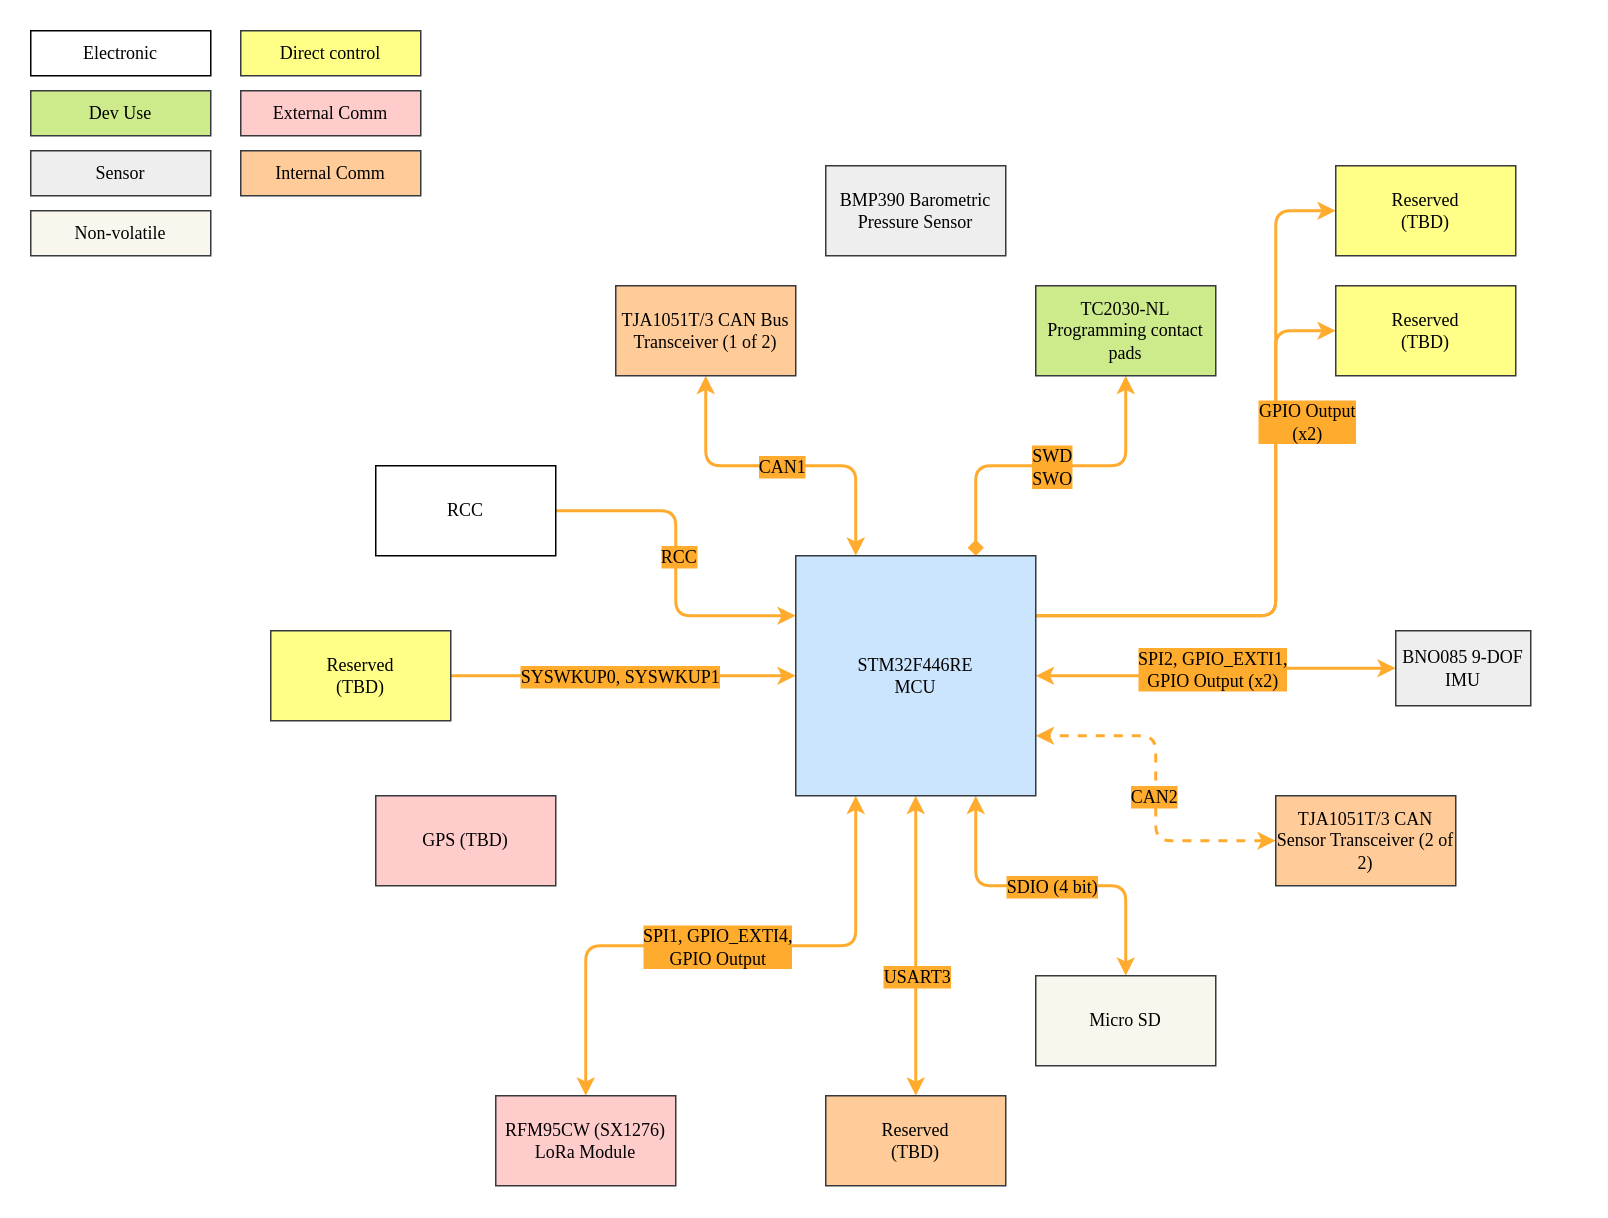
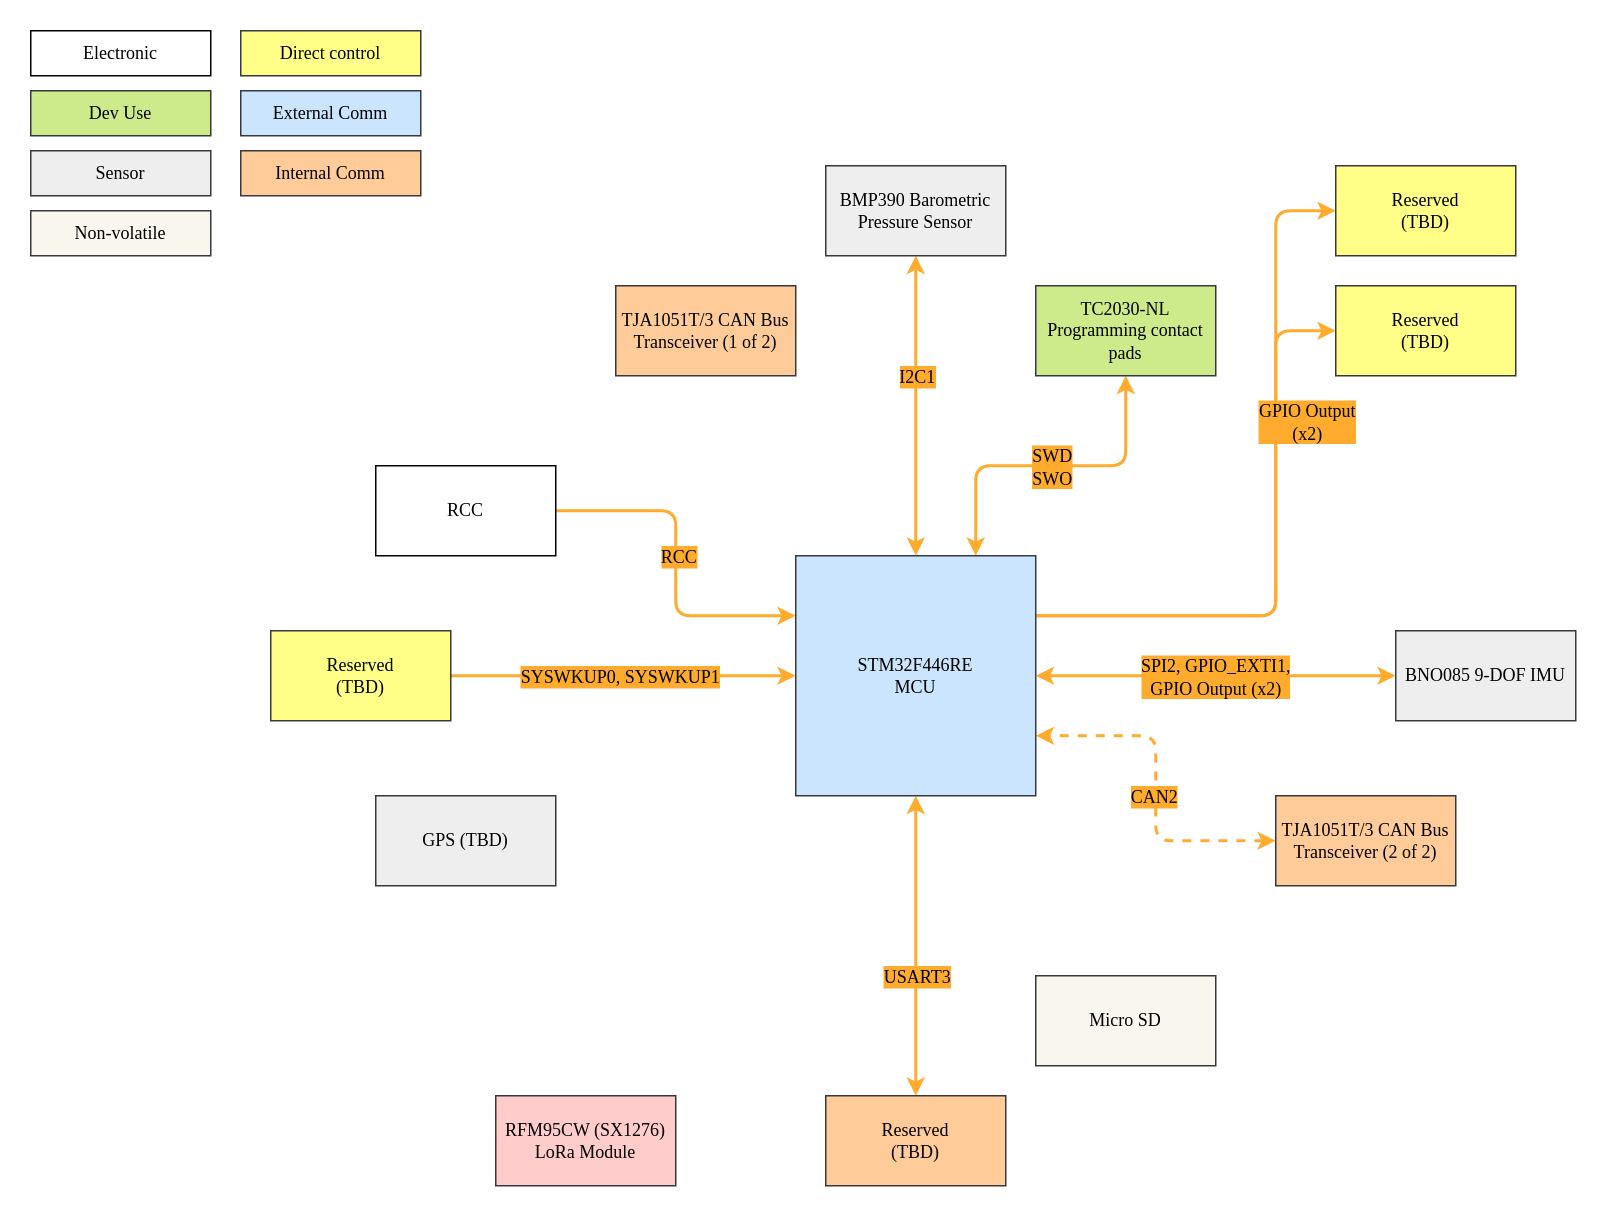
node "External Comm": fillcolor #ffcccc -> #cce5ff
edge "BMP390 Barometric Pressure Sensor" -- "STM32F446REMCU": added, label "I2C1"
edge "TJA1051T/3 CAN Bus Transceiver (1 of 2)" -- "STM32F446REMCU": removed, label "CAN1"
edge "TC2030-NL Programming contact pads" -- "STM32F446REMCU": arrowhead diamond -> classic
node "BNO085 9-DOF IMU": size 135x75 -> 180x90
node "GPS (TBD)": fillcolor #ffcccc -> #eeeeee
node "TJA1051T/3 CAN Sensor Transceiver (2 of 2)": label "TJA1051T/3 CAN Sensor Transceiver (2 of 2)" -> "TJA1051T/3 CAN Bus Transceiver (2 of 2)"
edge "STM32F446REMCU" -- "Micro SD": removed, label "SDIO (4 bit)"
edge "STM32F446REMCU" -- "RFM95CW (SX1276) LoRa Module": removed, label "SPI1, GPIO_EXTI4, GPIO Output"
